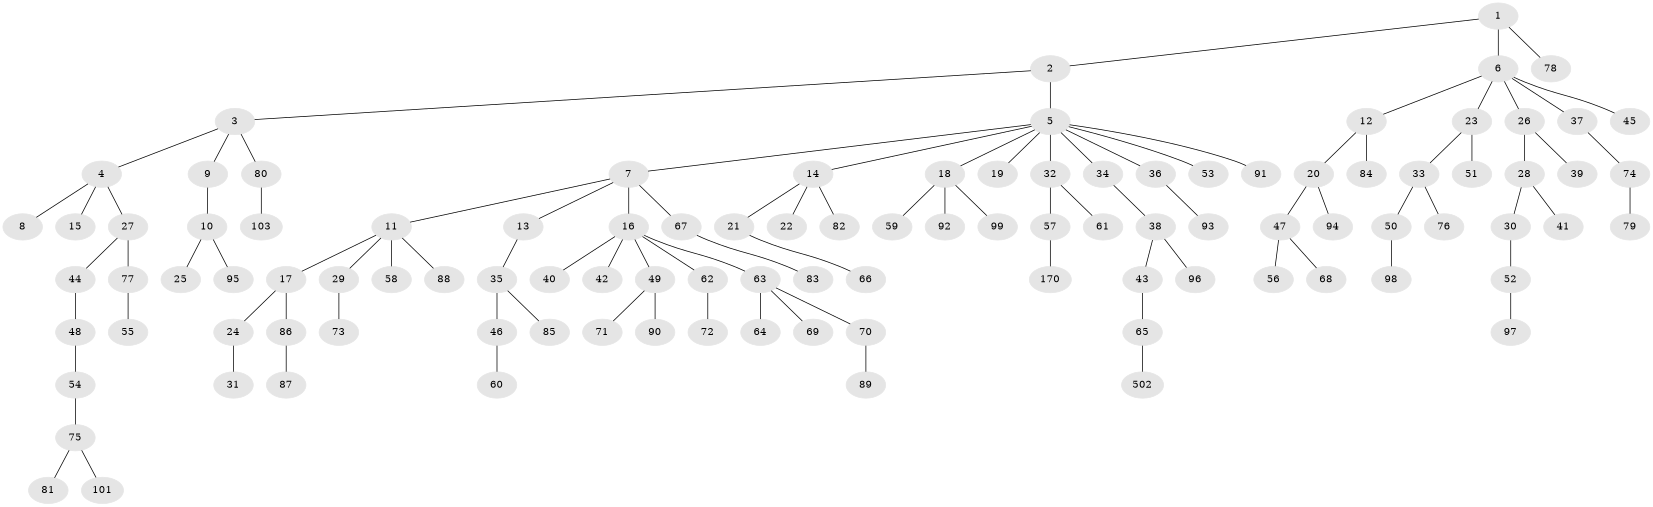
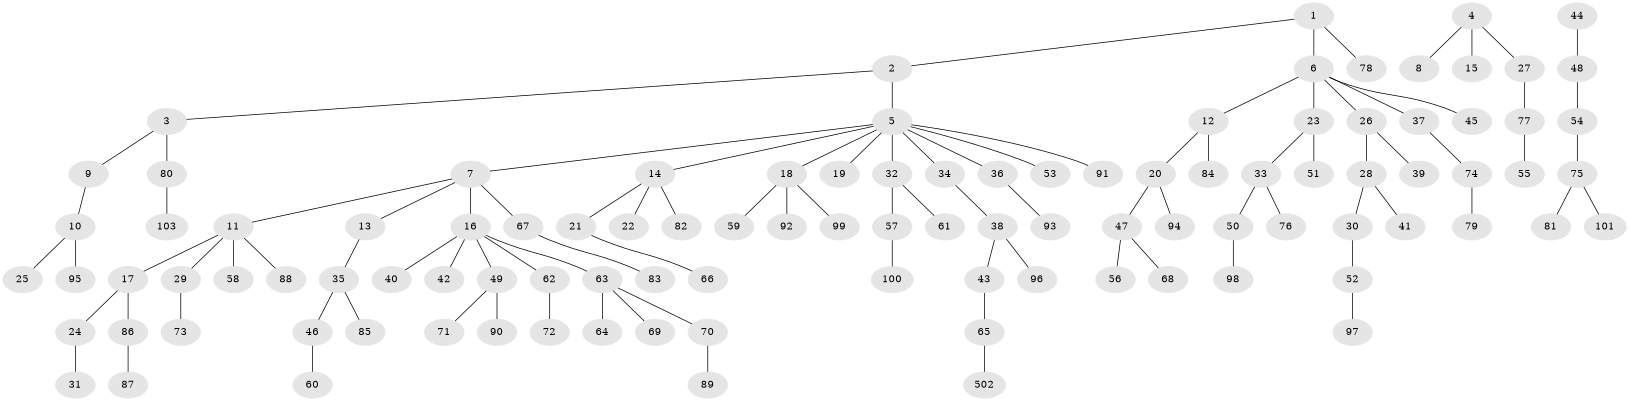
edge "3" -- "4": removed
edge "27" -- "44": removed
node "170": label "170" -> "100"
